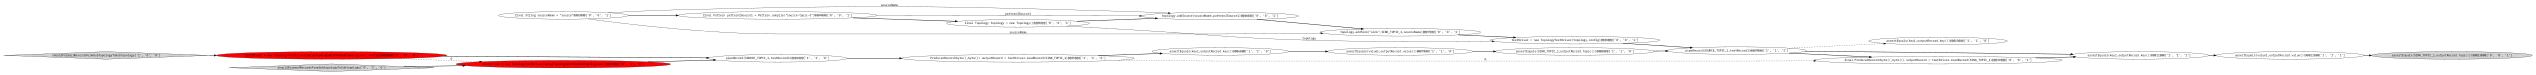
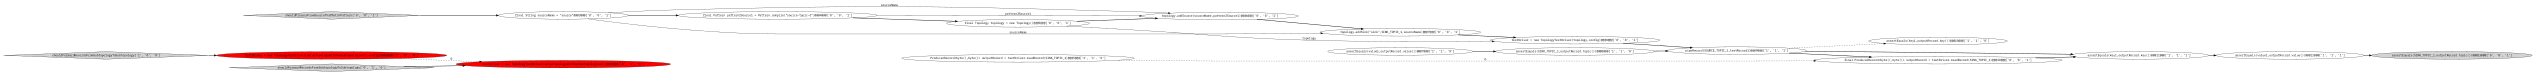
node "shouldProcessFromSourceThatMatchPattern['0', '0', '1']": added
node "assertEquals(key1,outputRecord.key())@@@6@@@['1', '1', '0']": removed
node "pipeRecord(SOURCE_TOPIC_1,testRecord1)@@@4@@@['1', '1', '0']": removed
